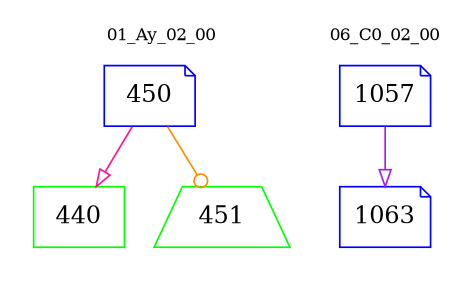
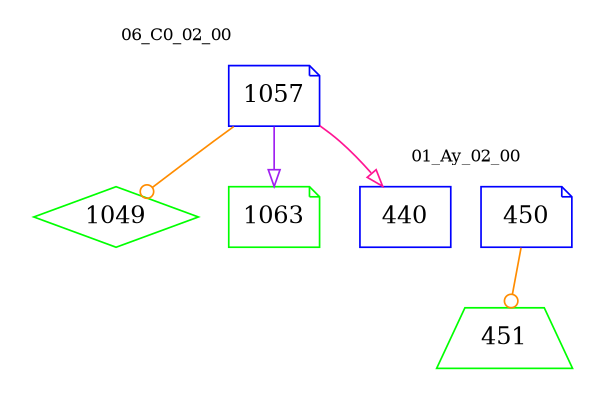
edge "450" -> "440": now "1057" -> "440"
node "440": color green -> blue
node "1049": added
node "1063": color blue -> green
